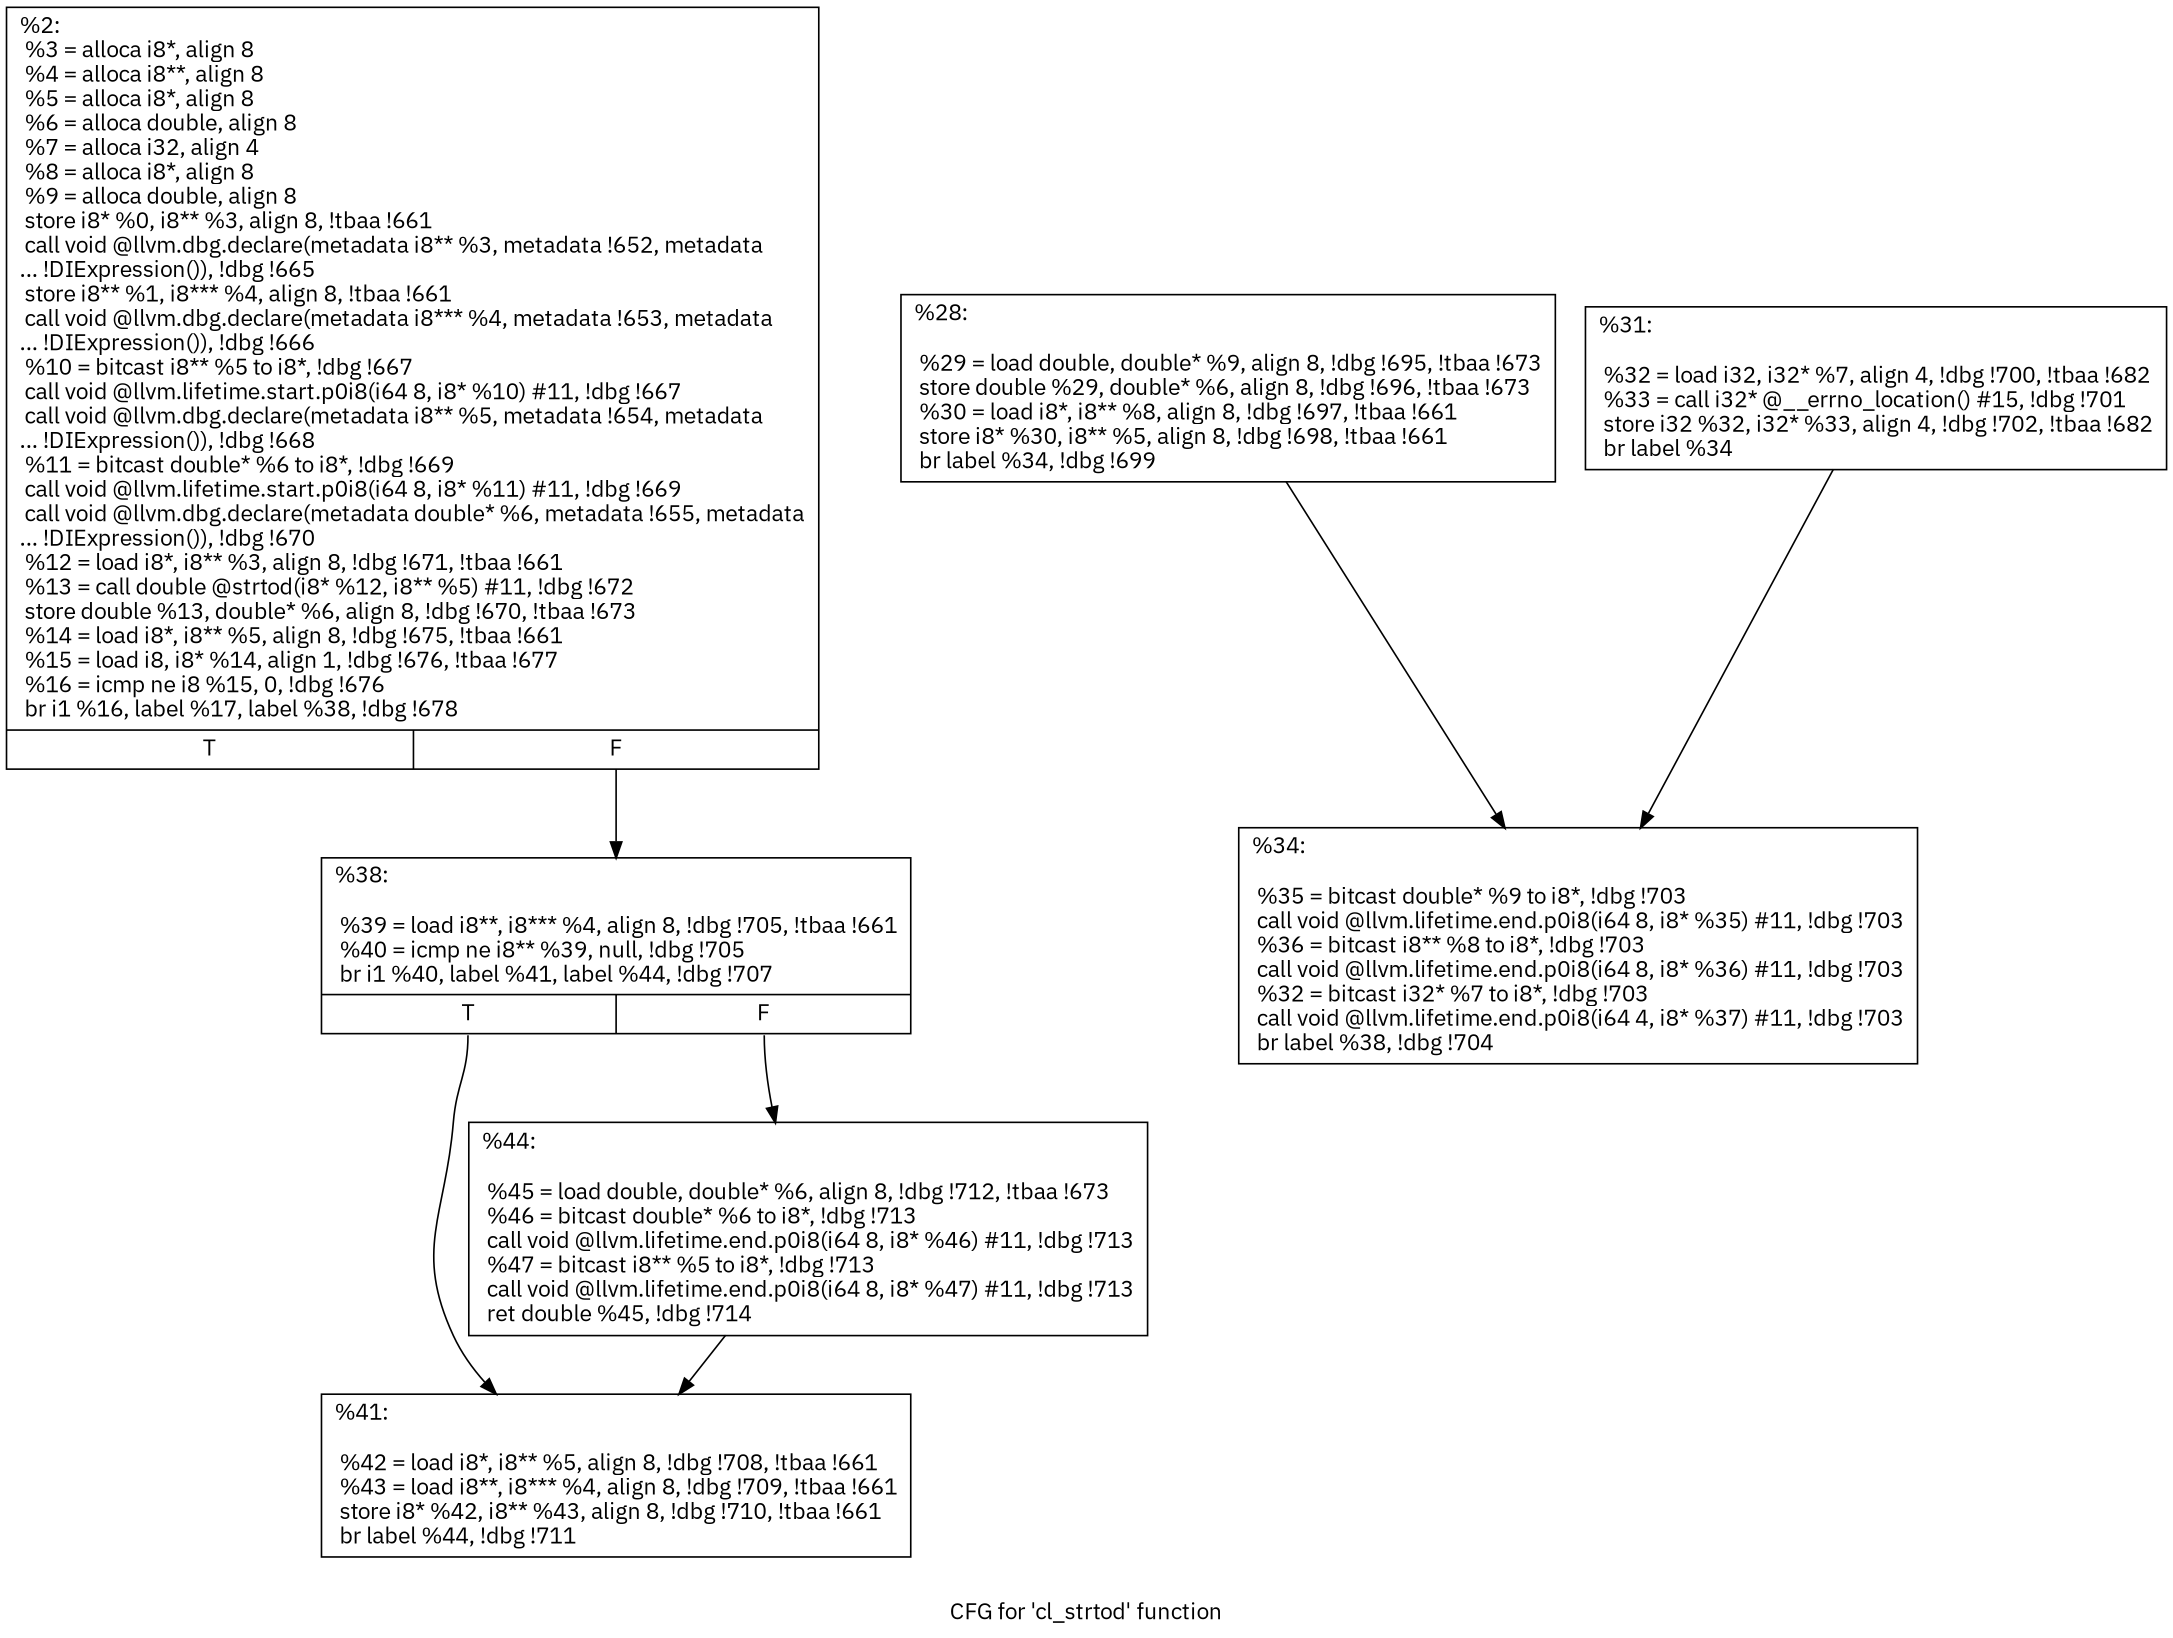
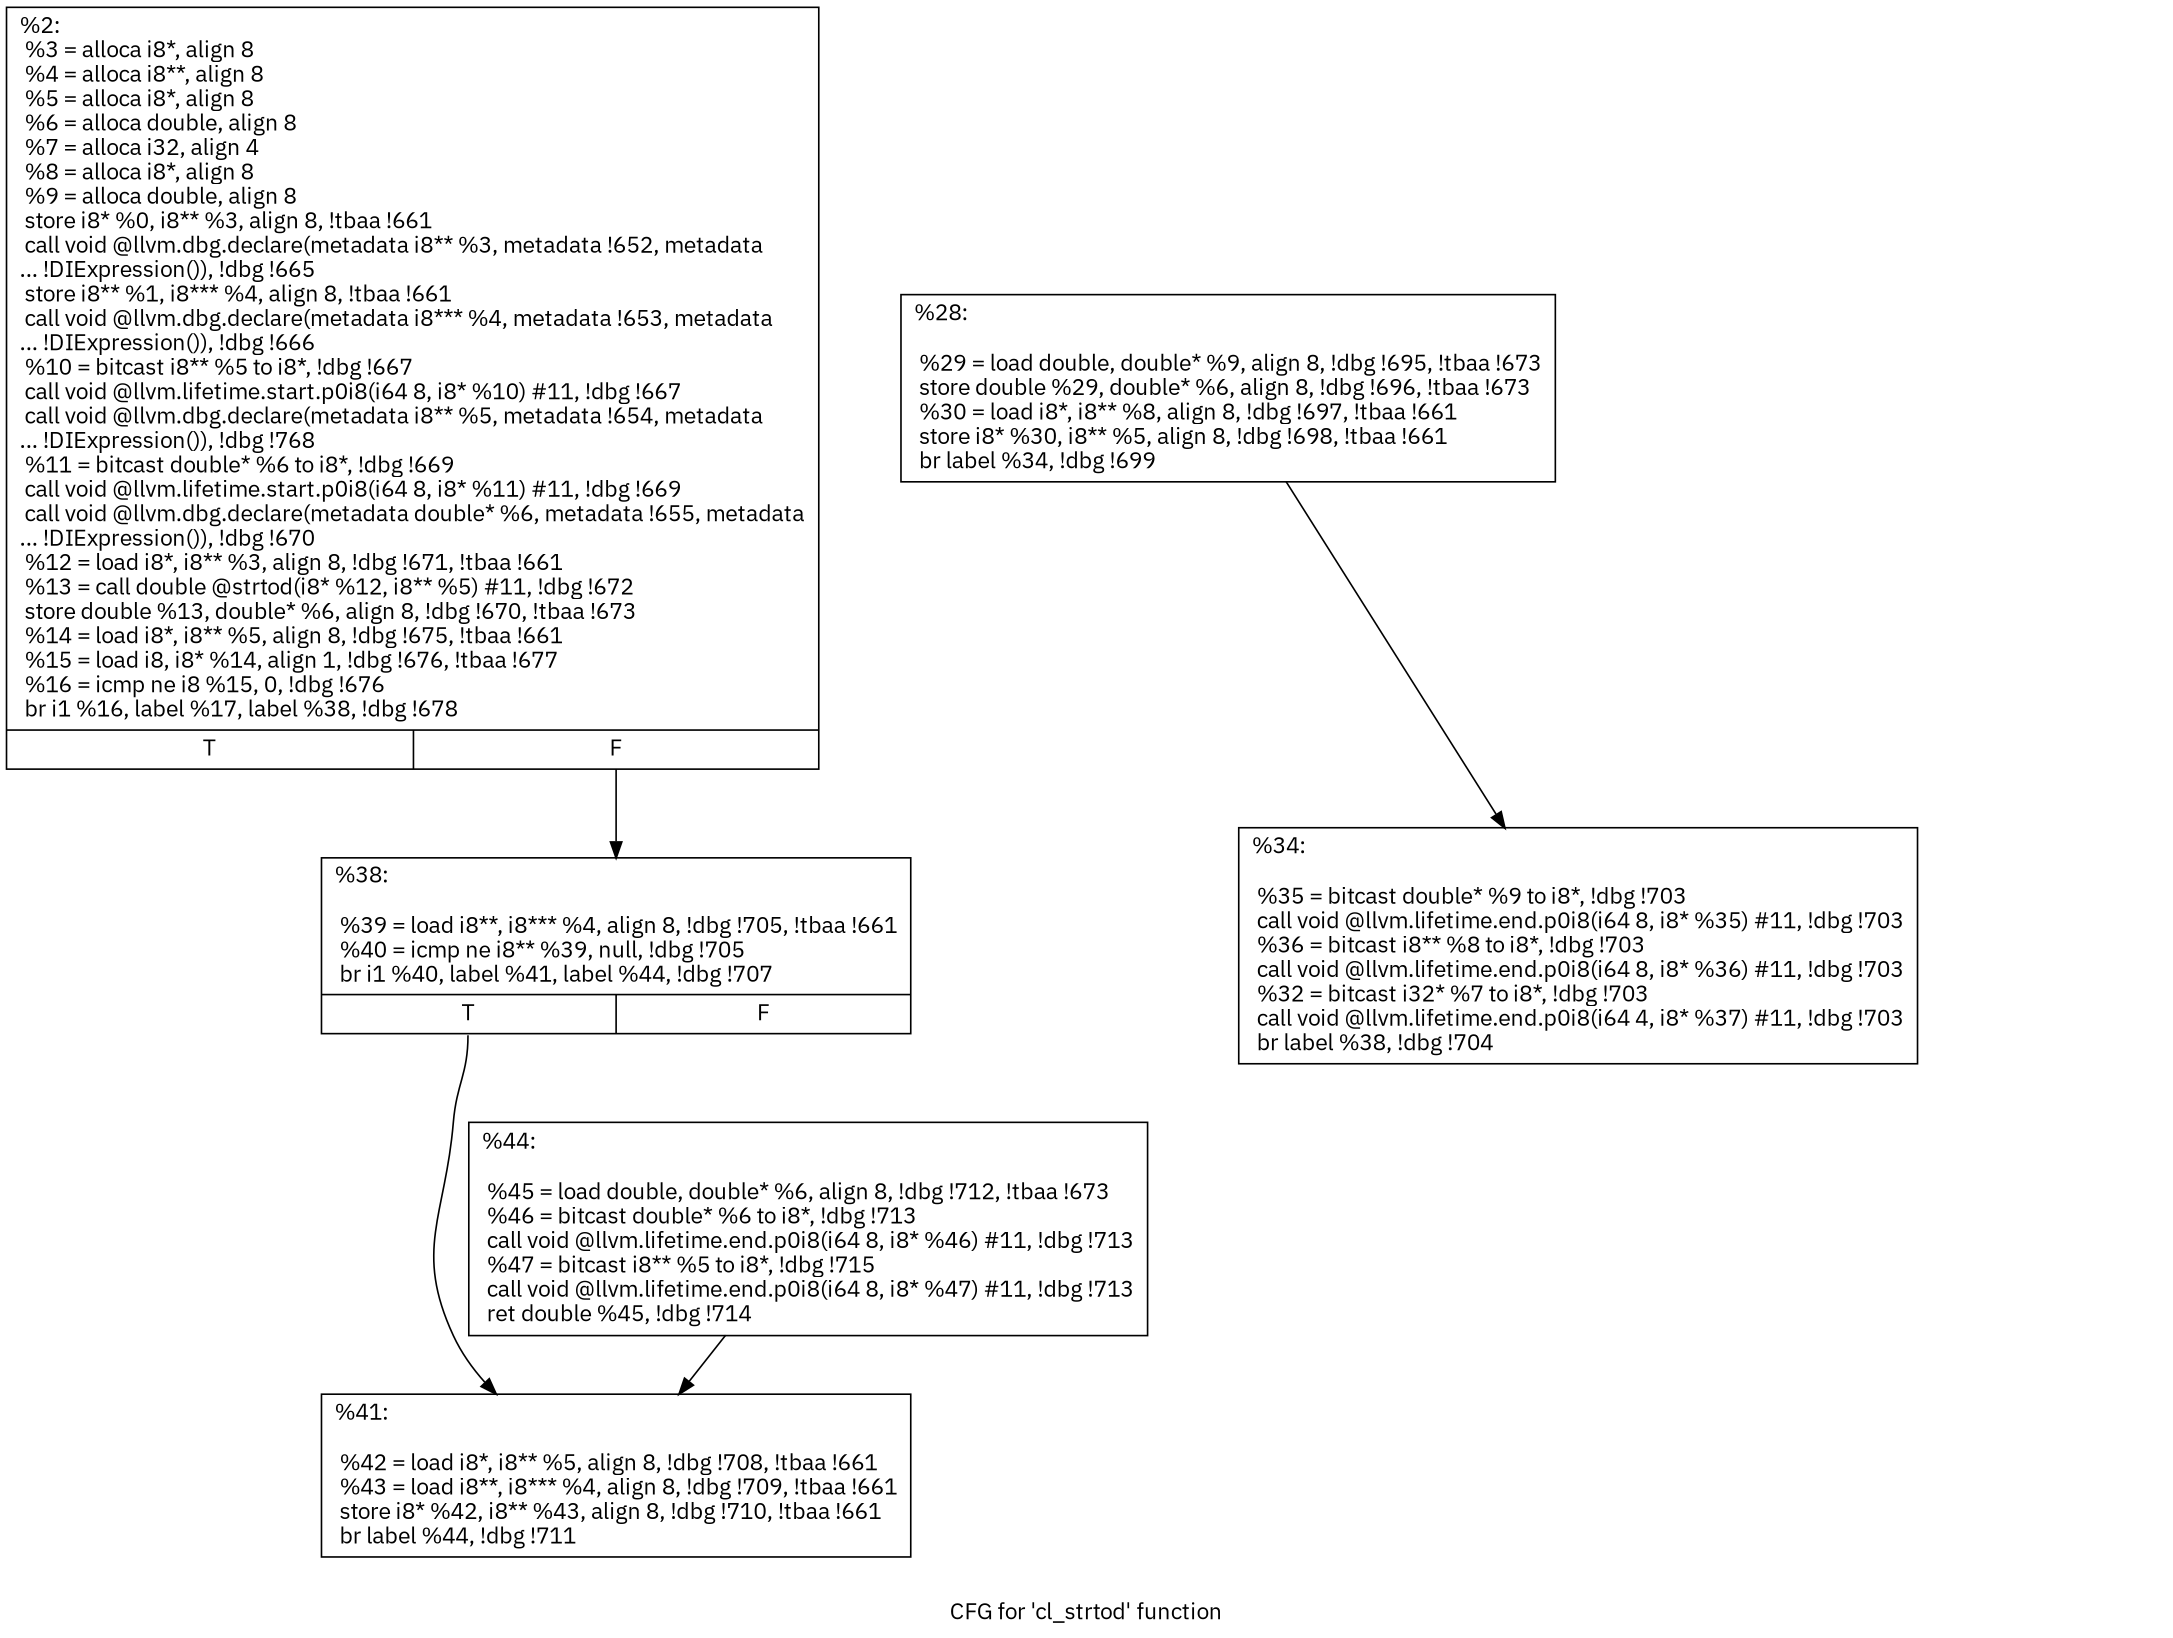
node "%31:": removed
node "%2:": text "... !DIExpression()), !dbg !668" -> "... !DIExpression()), !dbg !768"
edge "%38:" -> "%44:": removed
node "%44:": text "%47 = bitcast i8** %5 to i8*, !dbg !713" -> "%47 = bitcast i8** %5 to i8*, !dbg !715"
